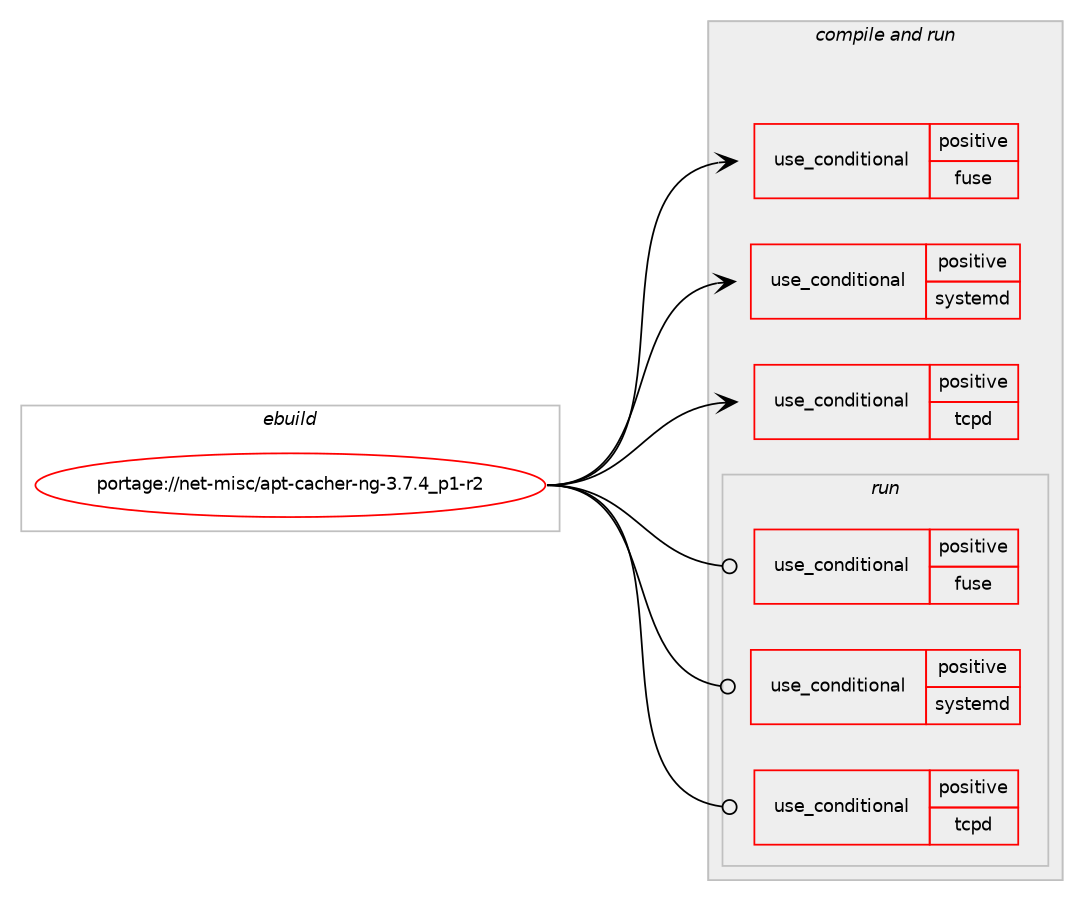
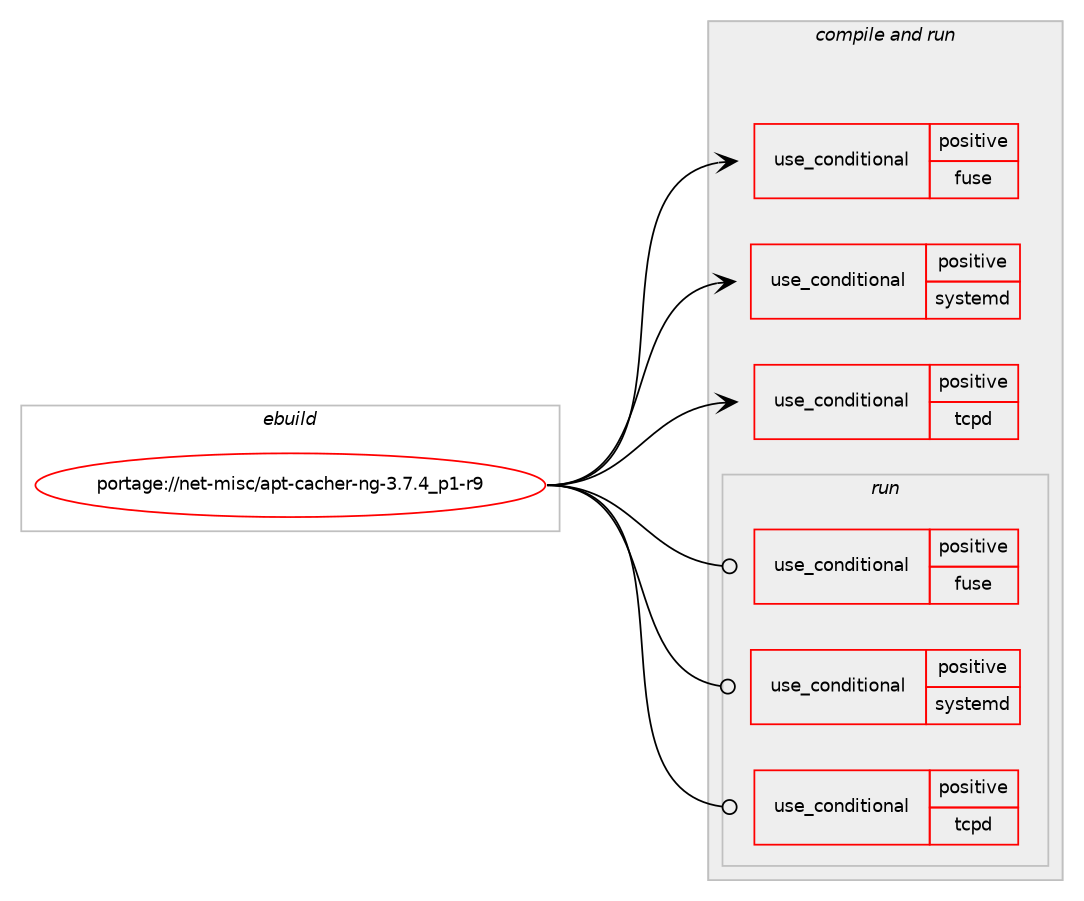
node "portage://net-misc/apt-cacher-ng-3.7.4_p1-r2": label "portage://net-misc/apt-cacher-ng-3.7.4_p1-r2" -> "portage://net-misc/apt-cacher-ng-3.7.4_p1-r9"
